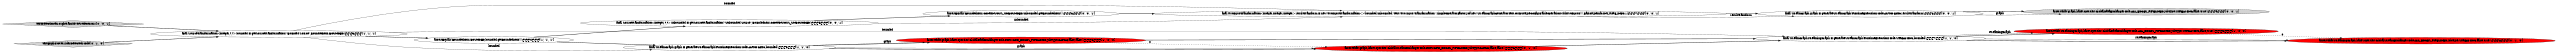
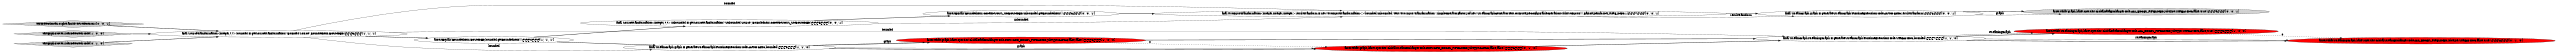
node "testExplicitOverridesDetectedMode['1', '0', '0']": added
